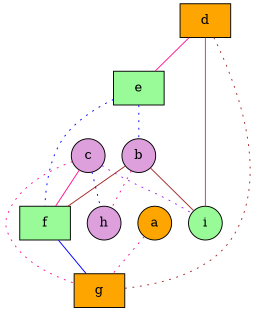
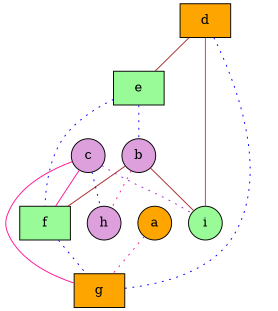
edge "d" -- "e": color deeppink -> brown
edge "d" -- "g": color brown -> blue
edge "c" -- "g": style dotted -> solid
edge "f" -- "g": style solid -> dotted
